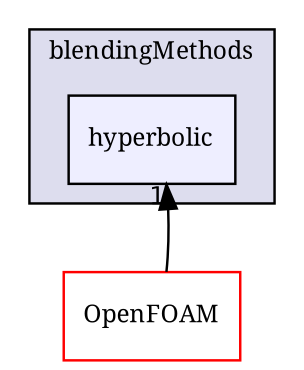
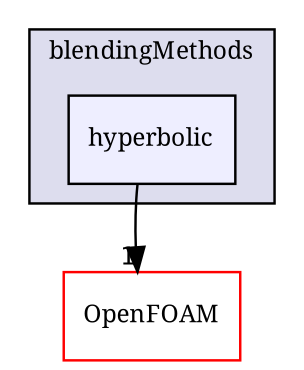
edge "OpenFOAM" -> "hyperbolic": reversed
